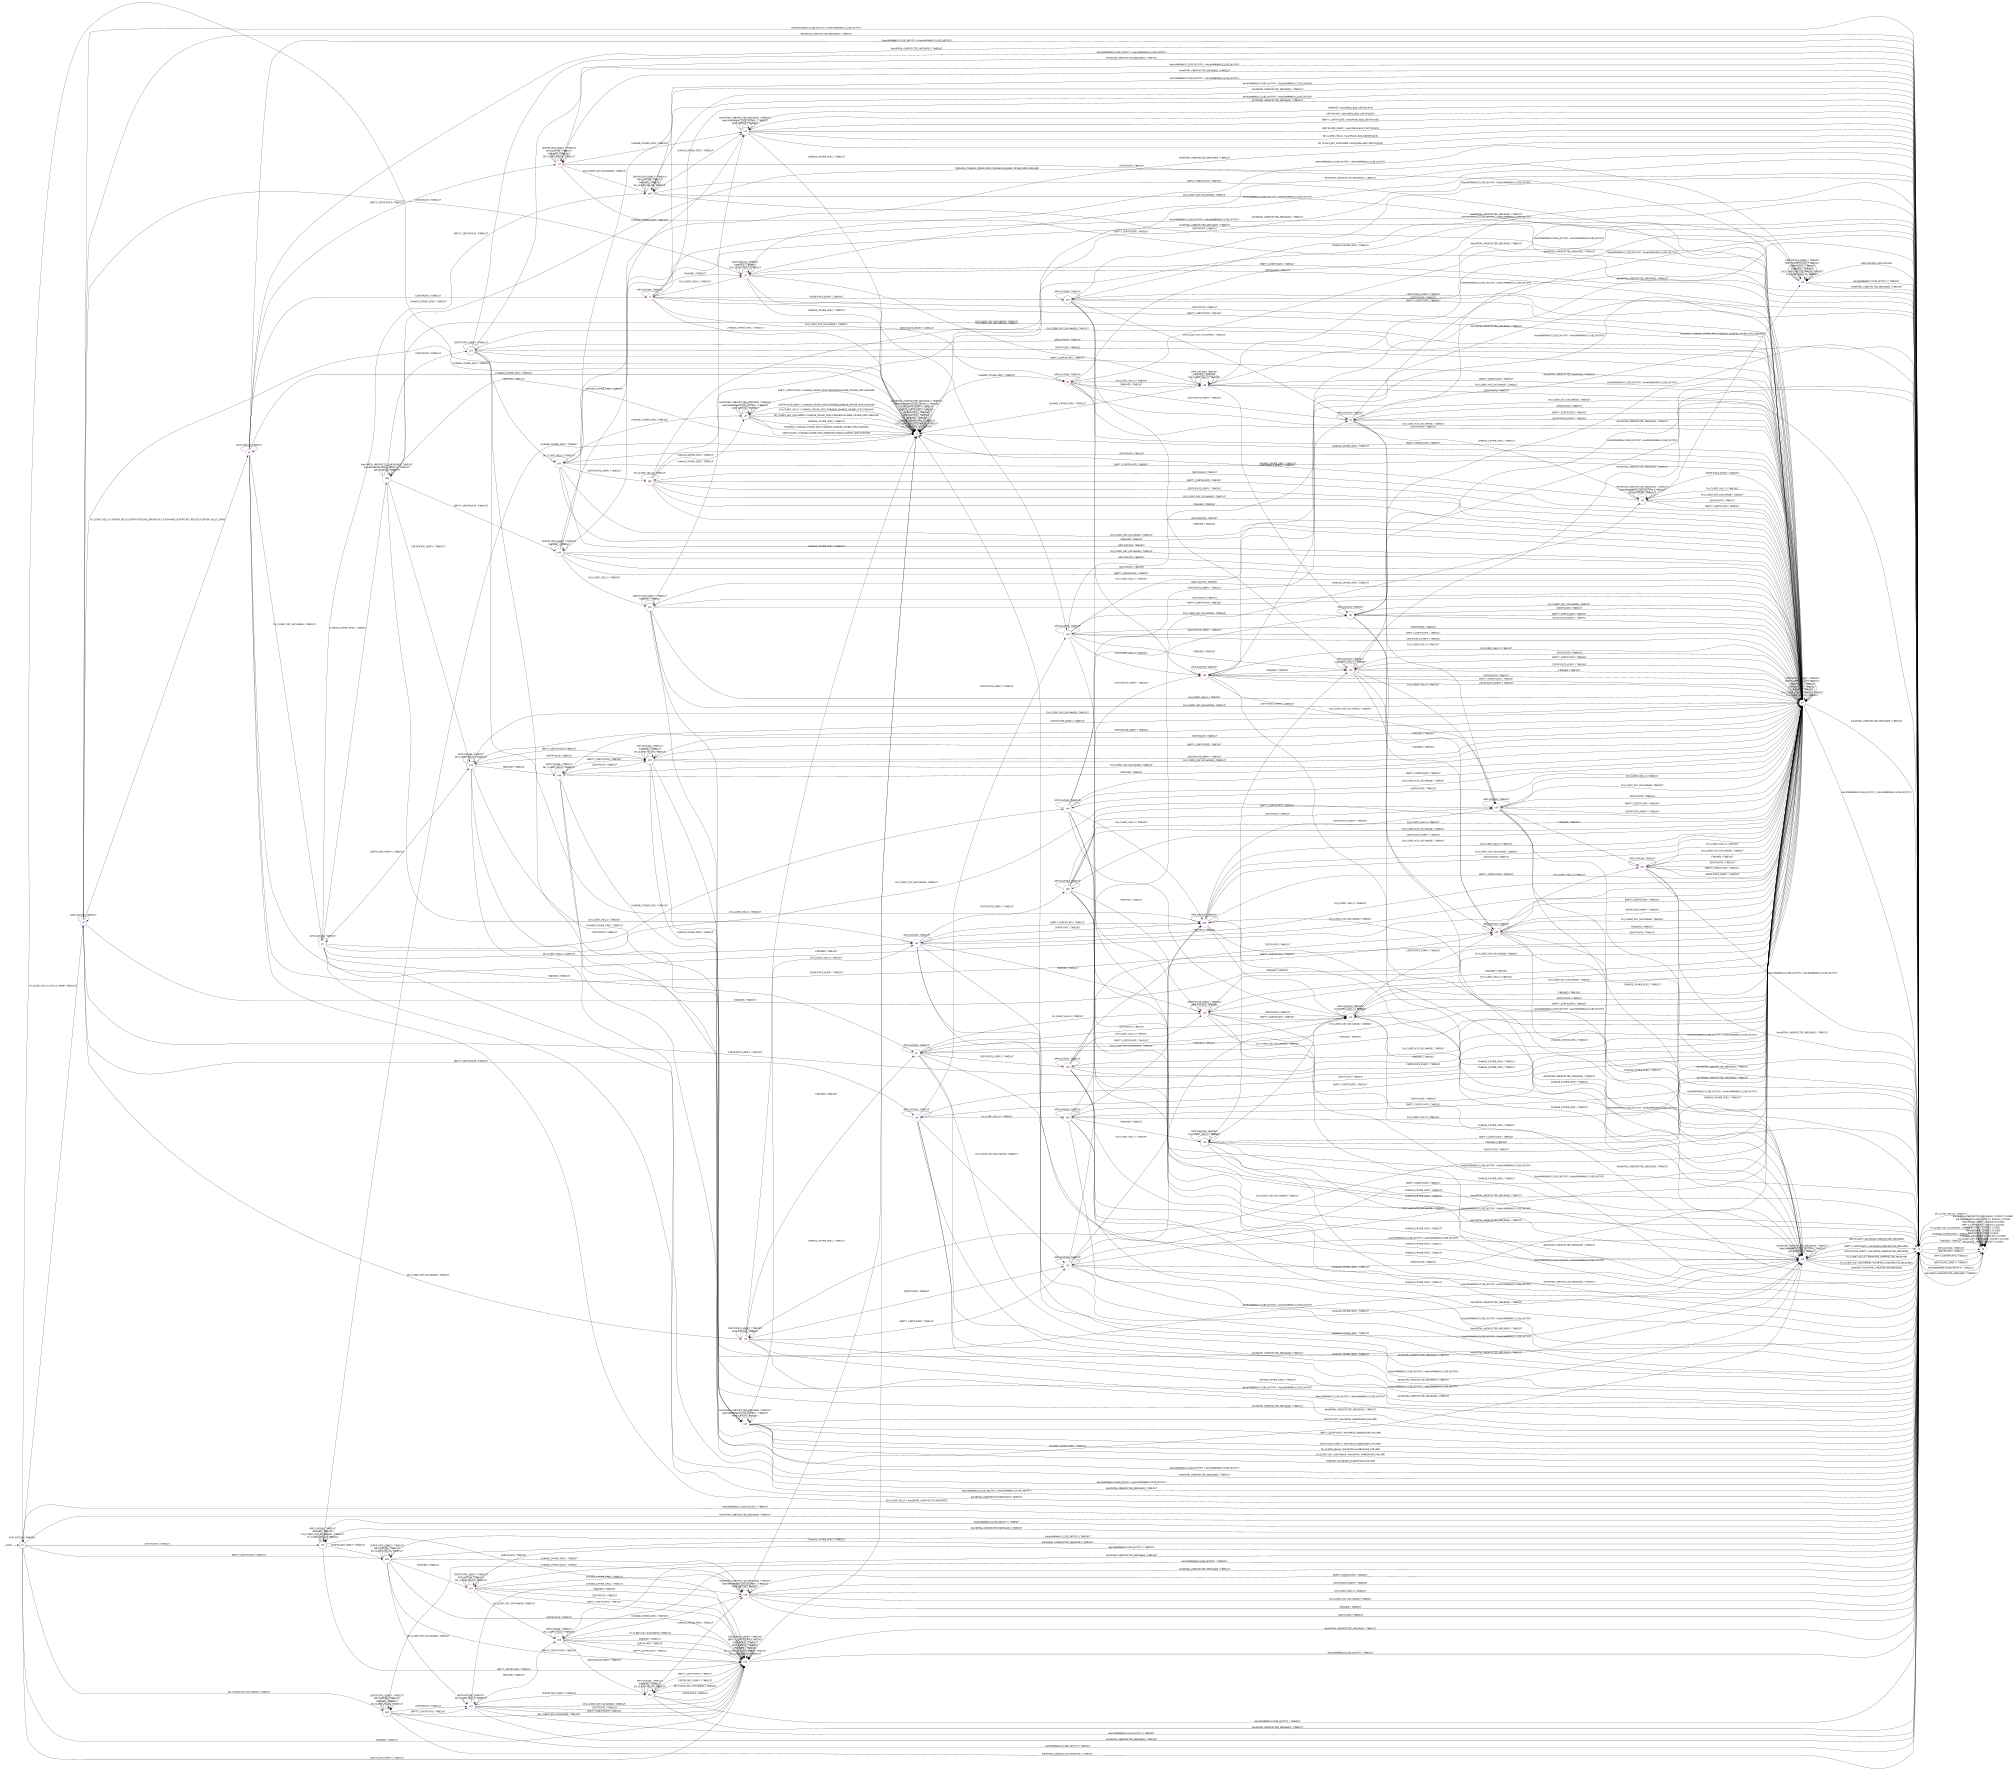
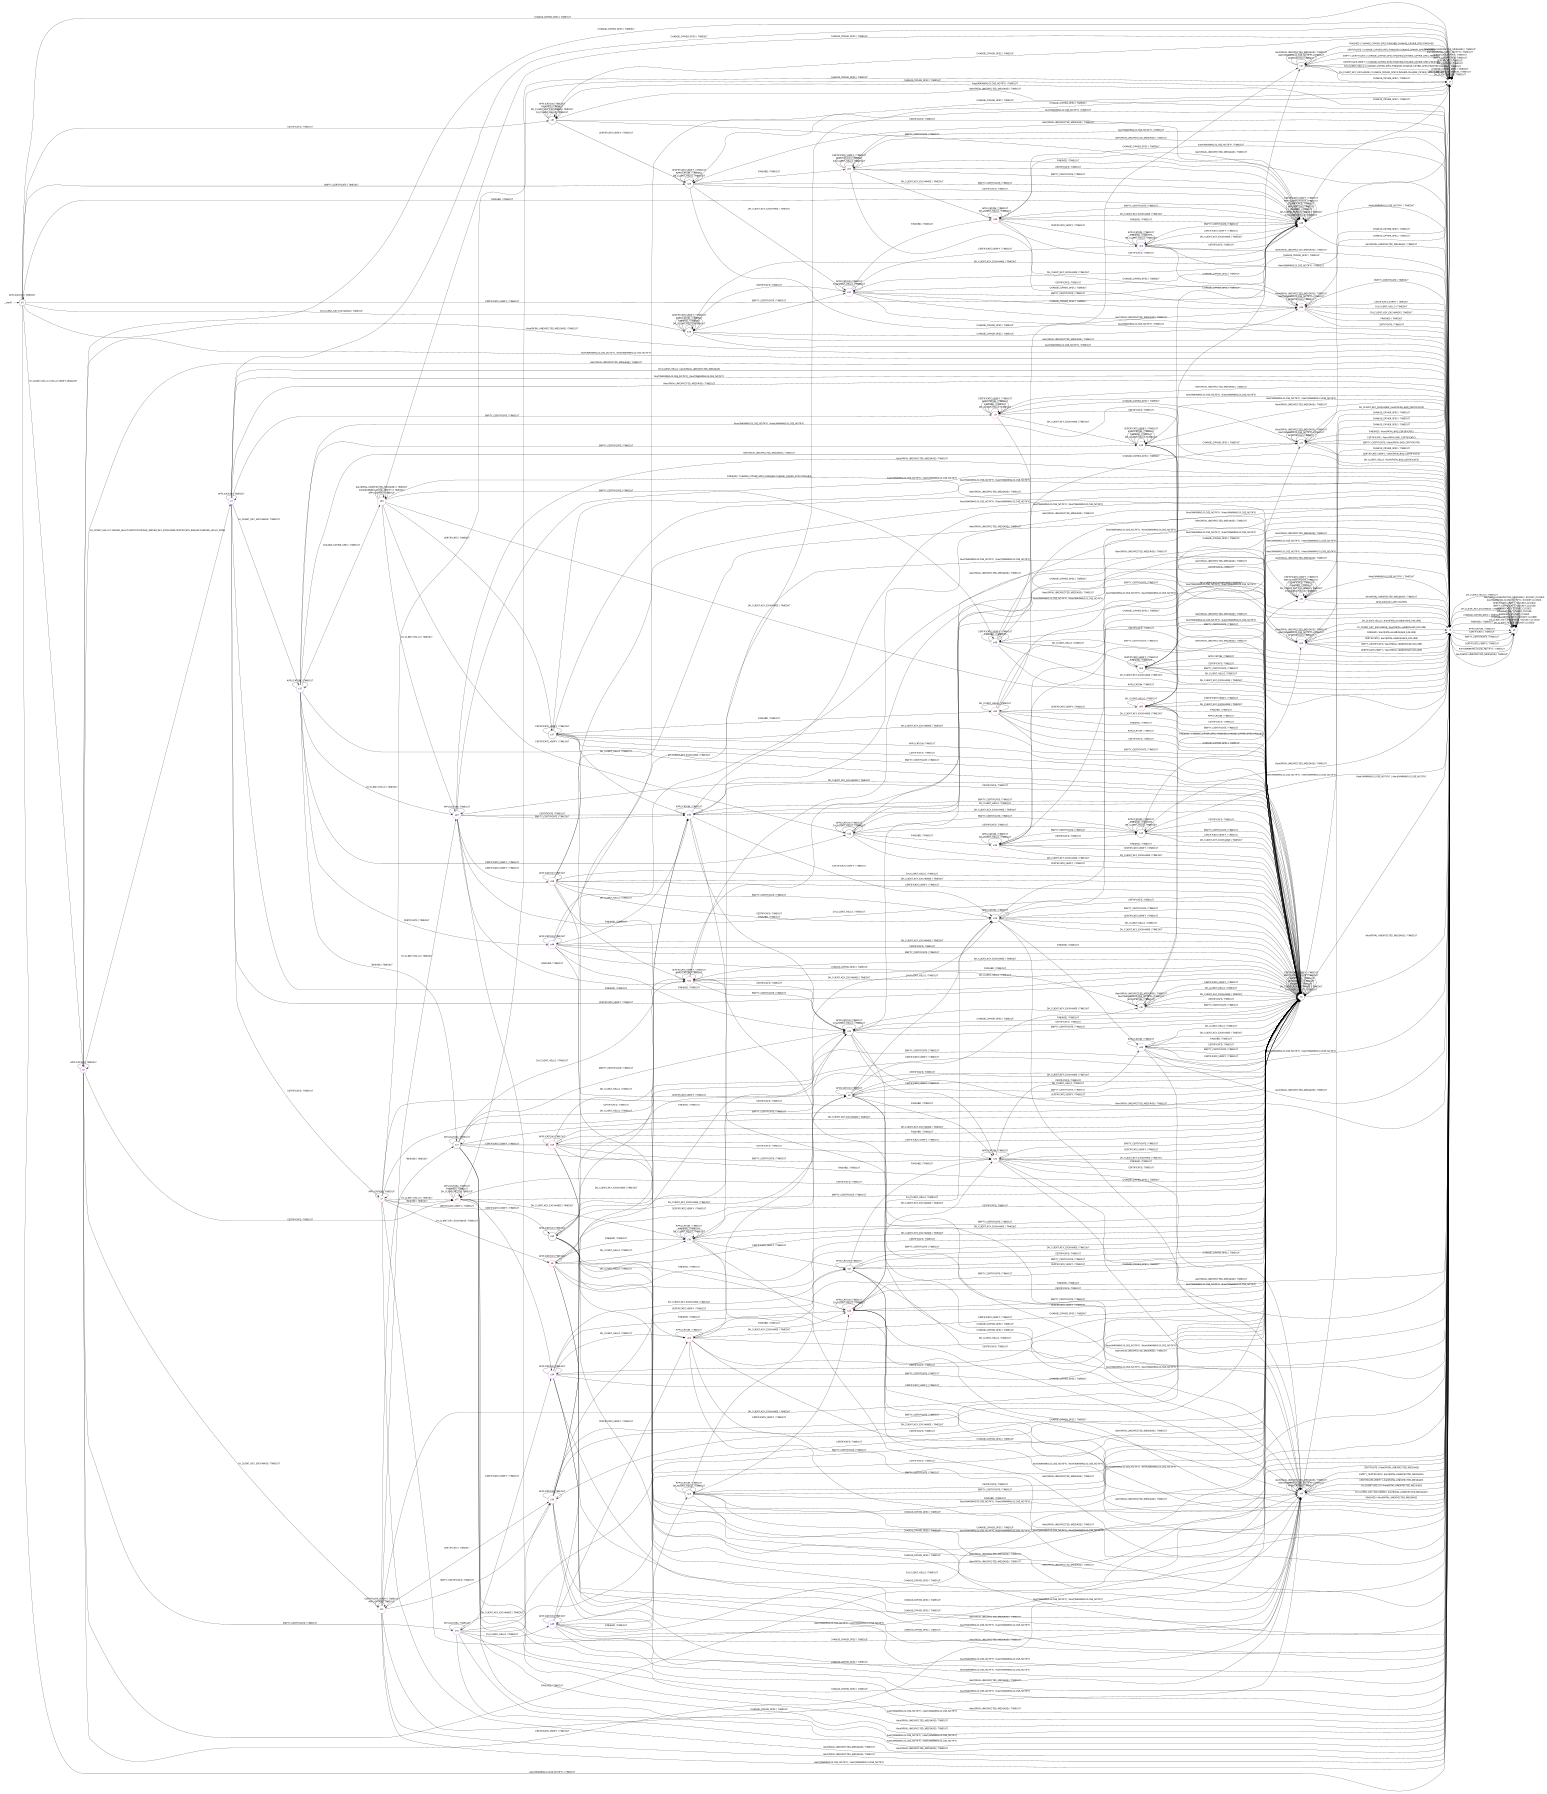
edge "s1" -> "s8": reversed
